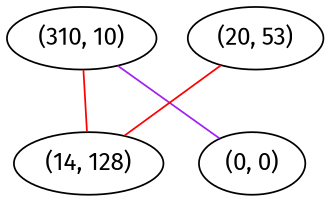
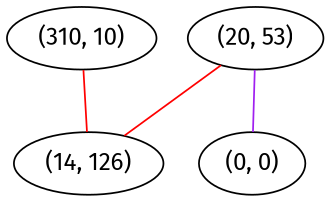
edge "(310, 10)" -- "(0, 0)": now "(20, 53)" -- "(0, 0)"
node "(14, 128)": label "(14, 128)" -> "(14, 126)"
